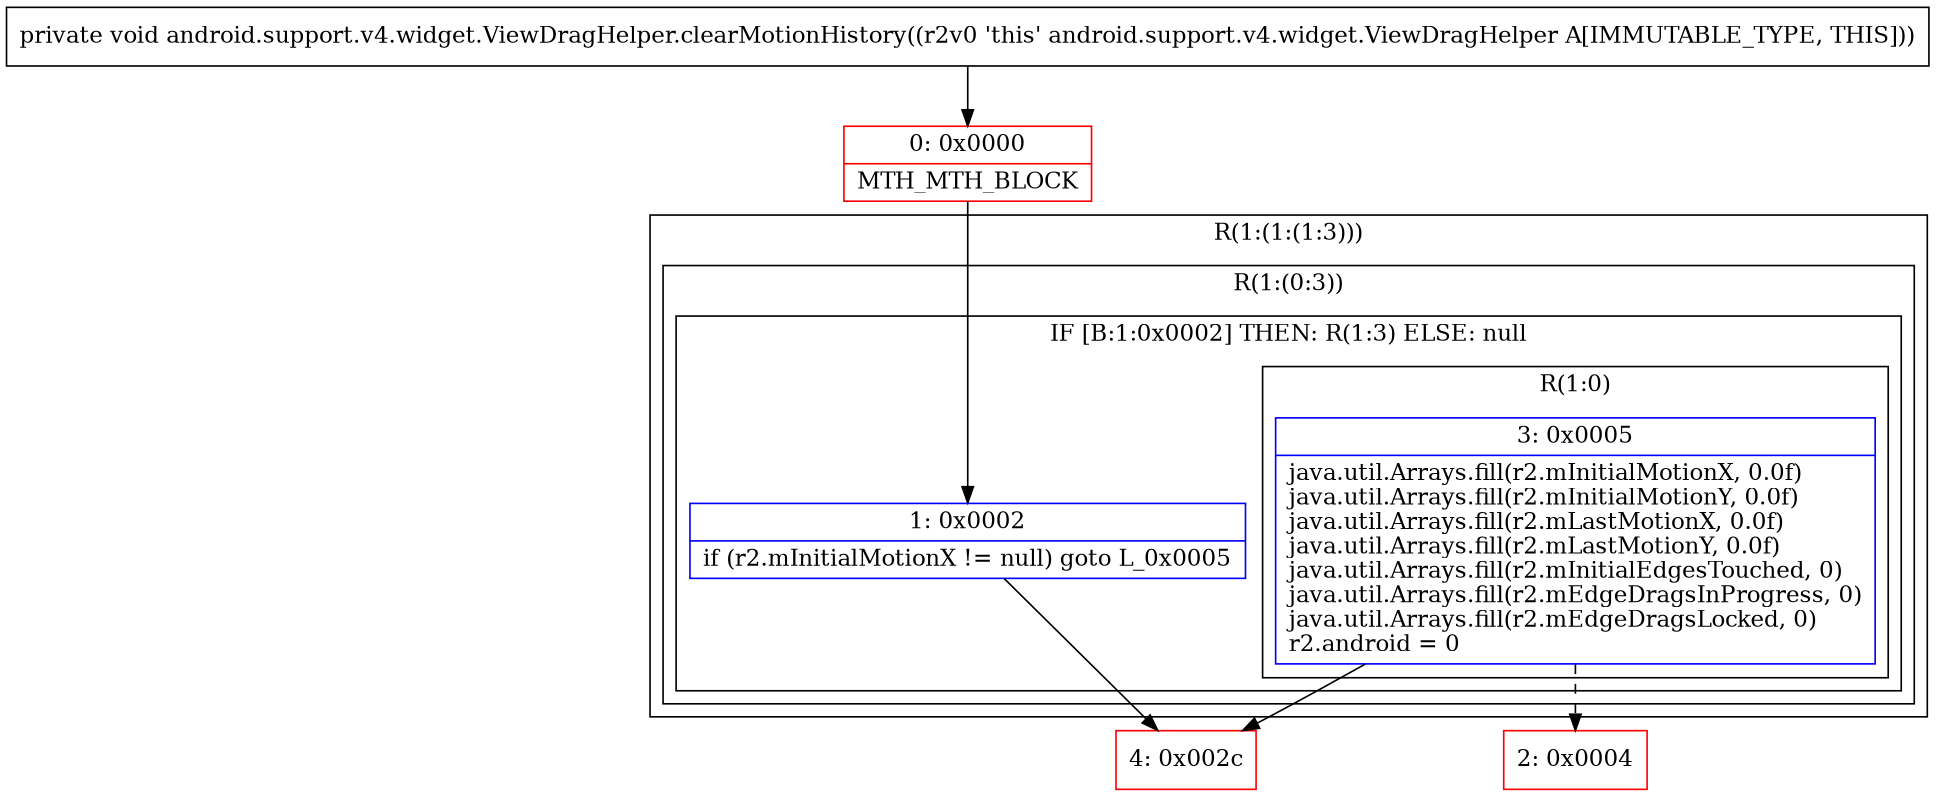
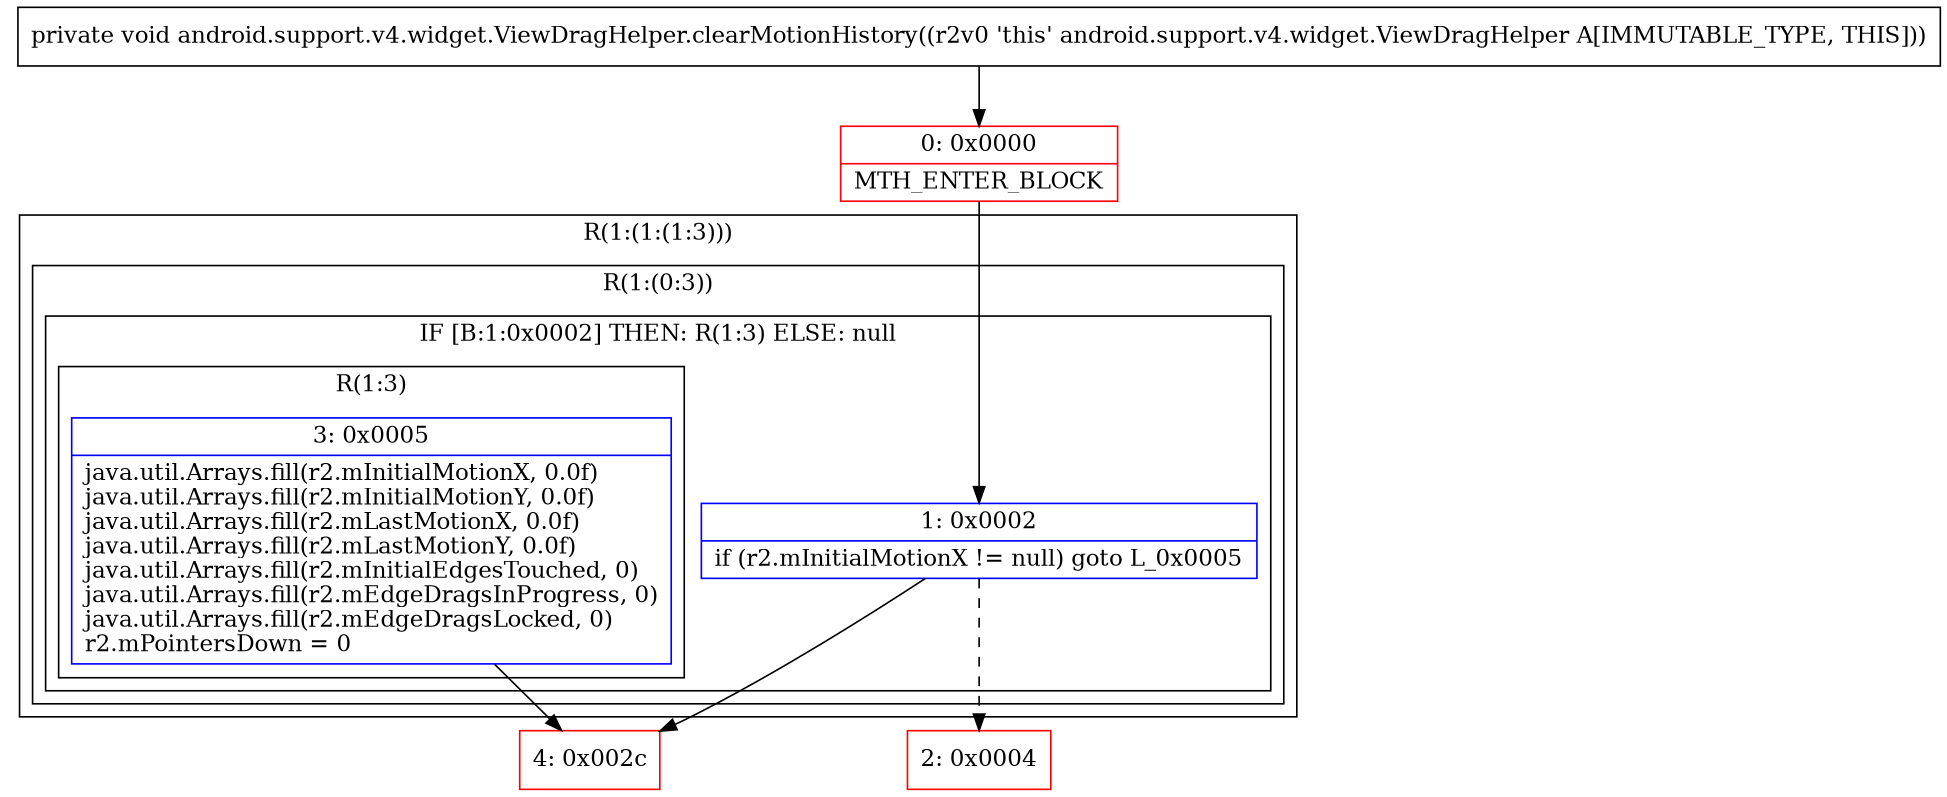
node "0: 0x0000": text "MTH_MTH_BLOCK" -> "MTH_ENTER_BLOCK"
cluster "R(1:0)": label "R(1:0)" -> "R(1:3)"
node "3: 0x0005": text "r2.android = 0" -> "r2.mPointersDown = 0"
edge "3: 0x0005" -> "2: 0x0004": now "1: 0x0002" -> "2: 0x0004"
